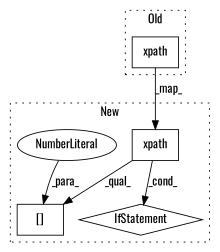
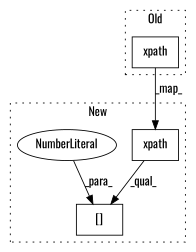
node "IfStatement": removed
